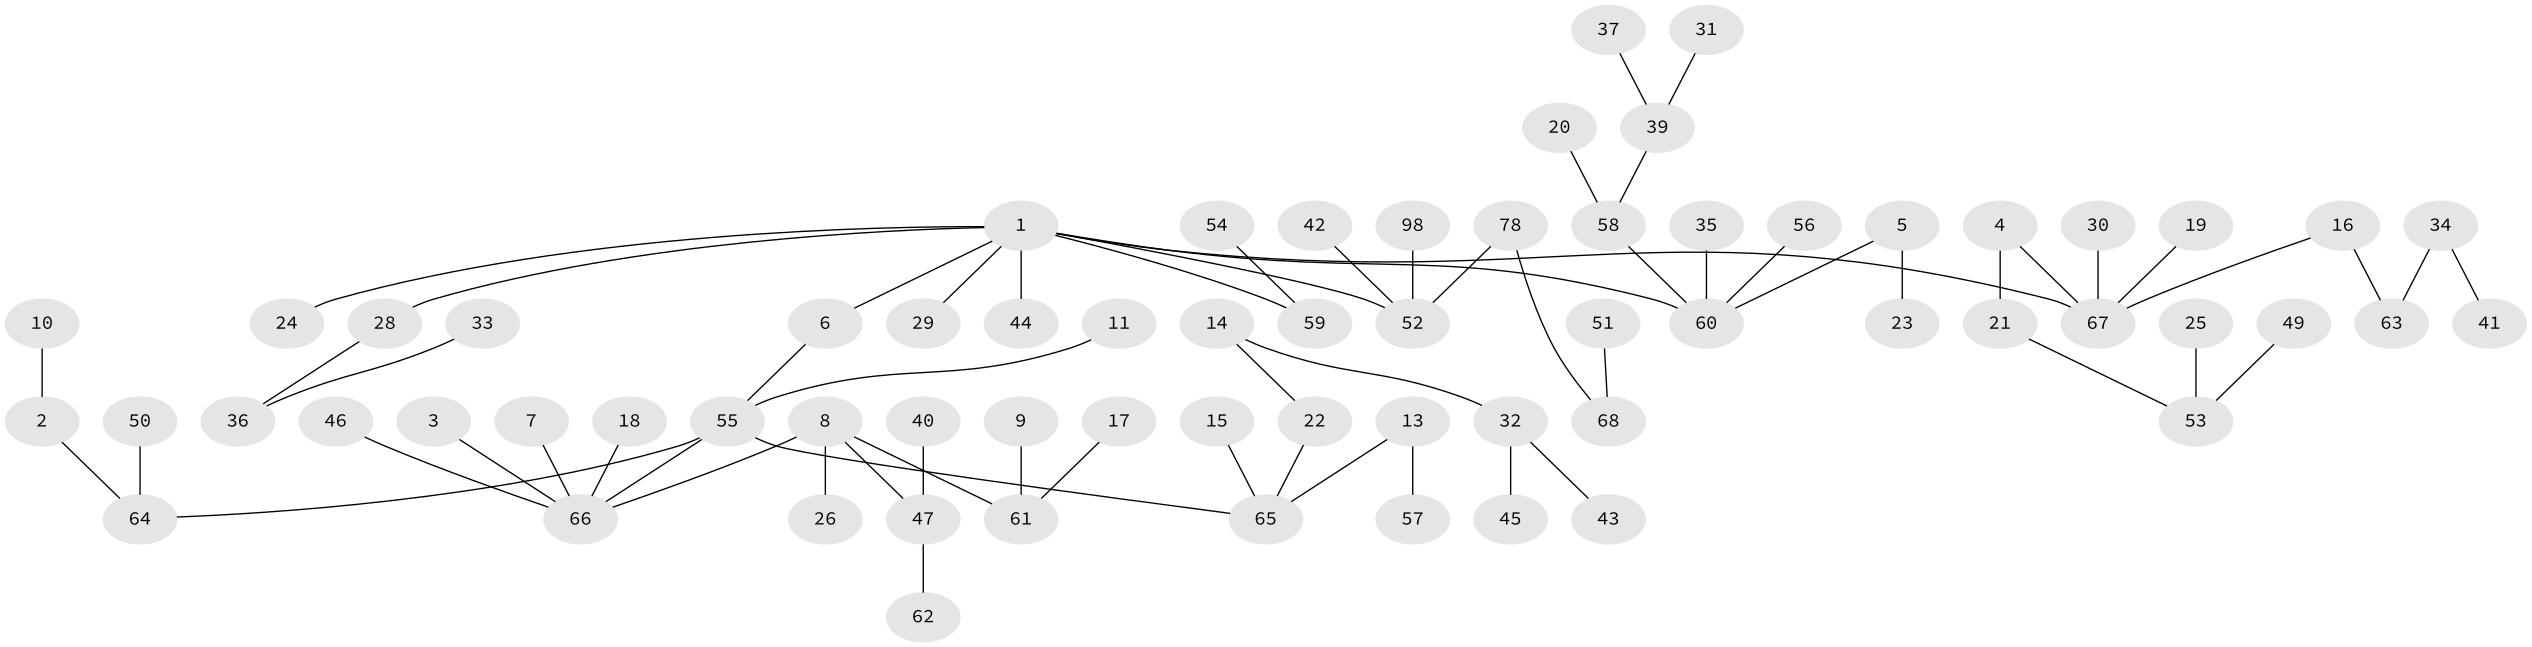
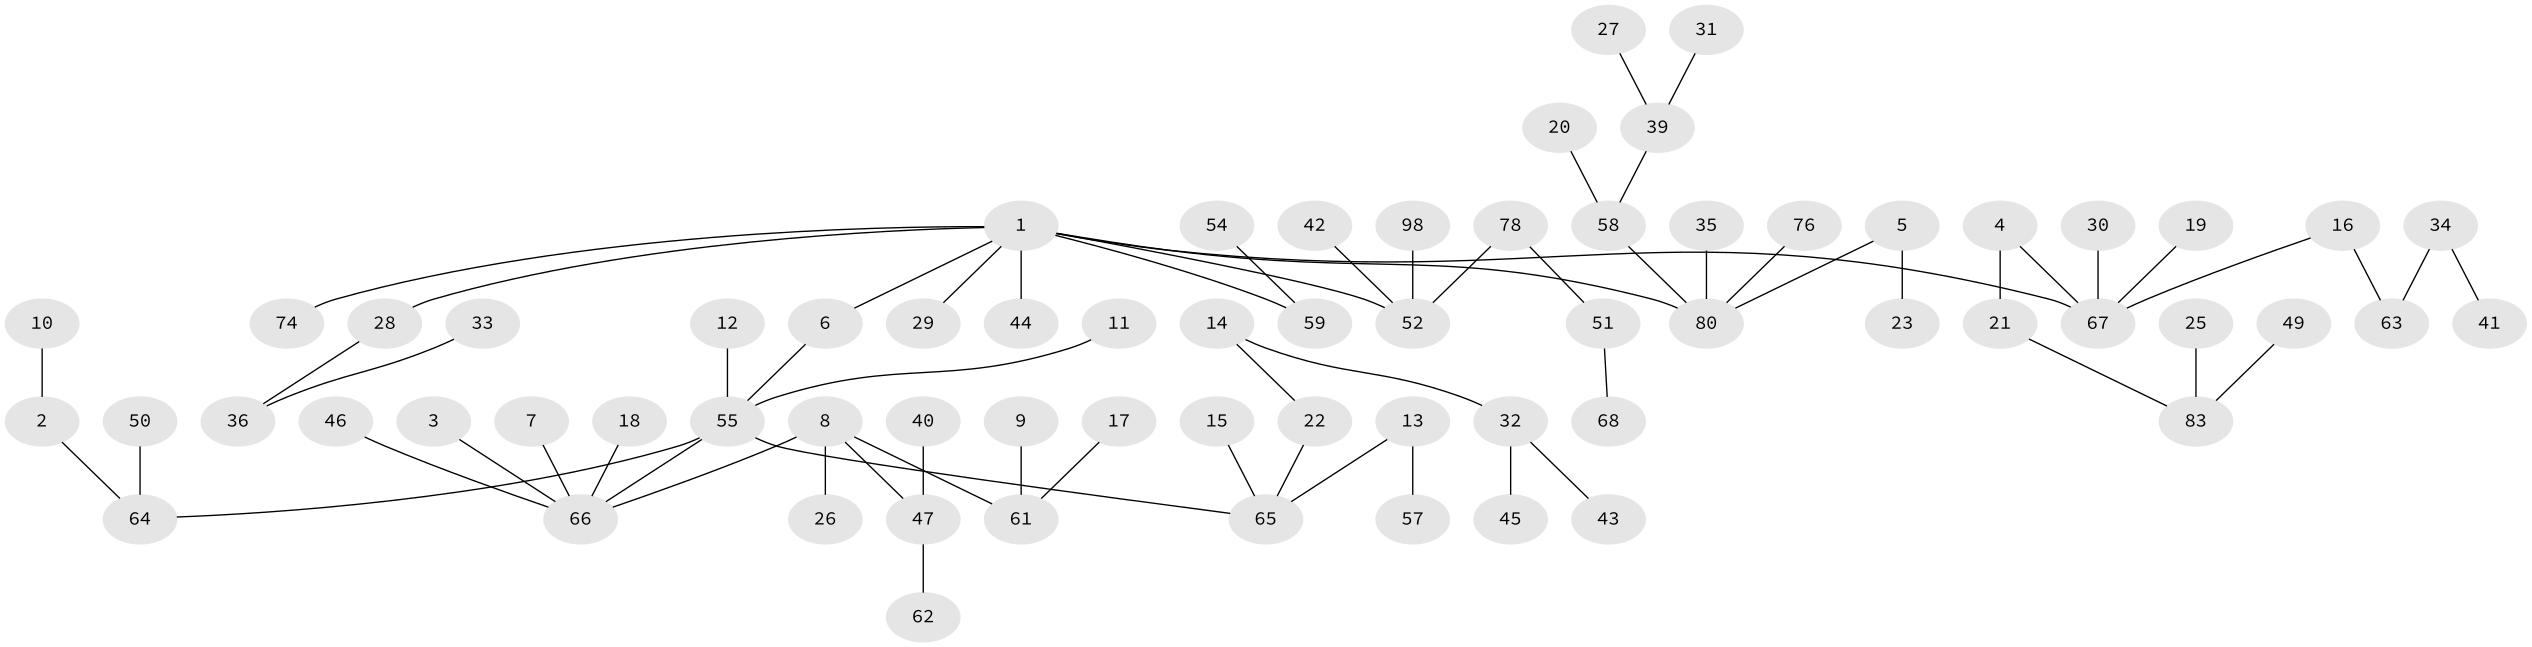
node "37": label "37" -> "27"
node "56": label "56" -> "76"
node "24": label "24" -> "74"
node "12": added
node "60": label "60" -> "80"
edge "78" -- "68": now "78" -- "51"
node "53": label "53" -> "83"
